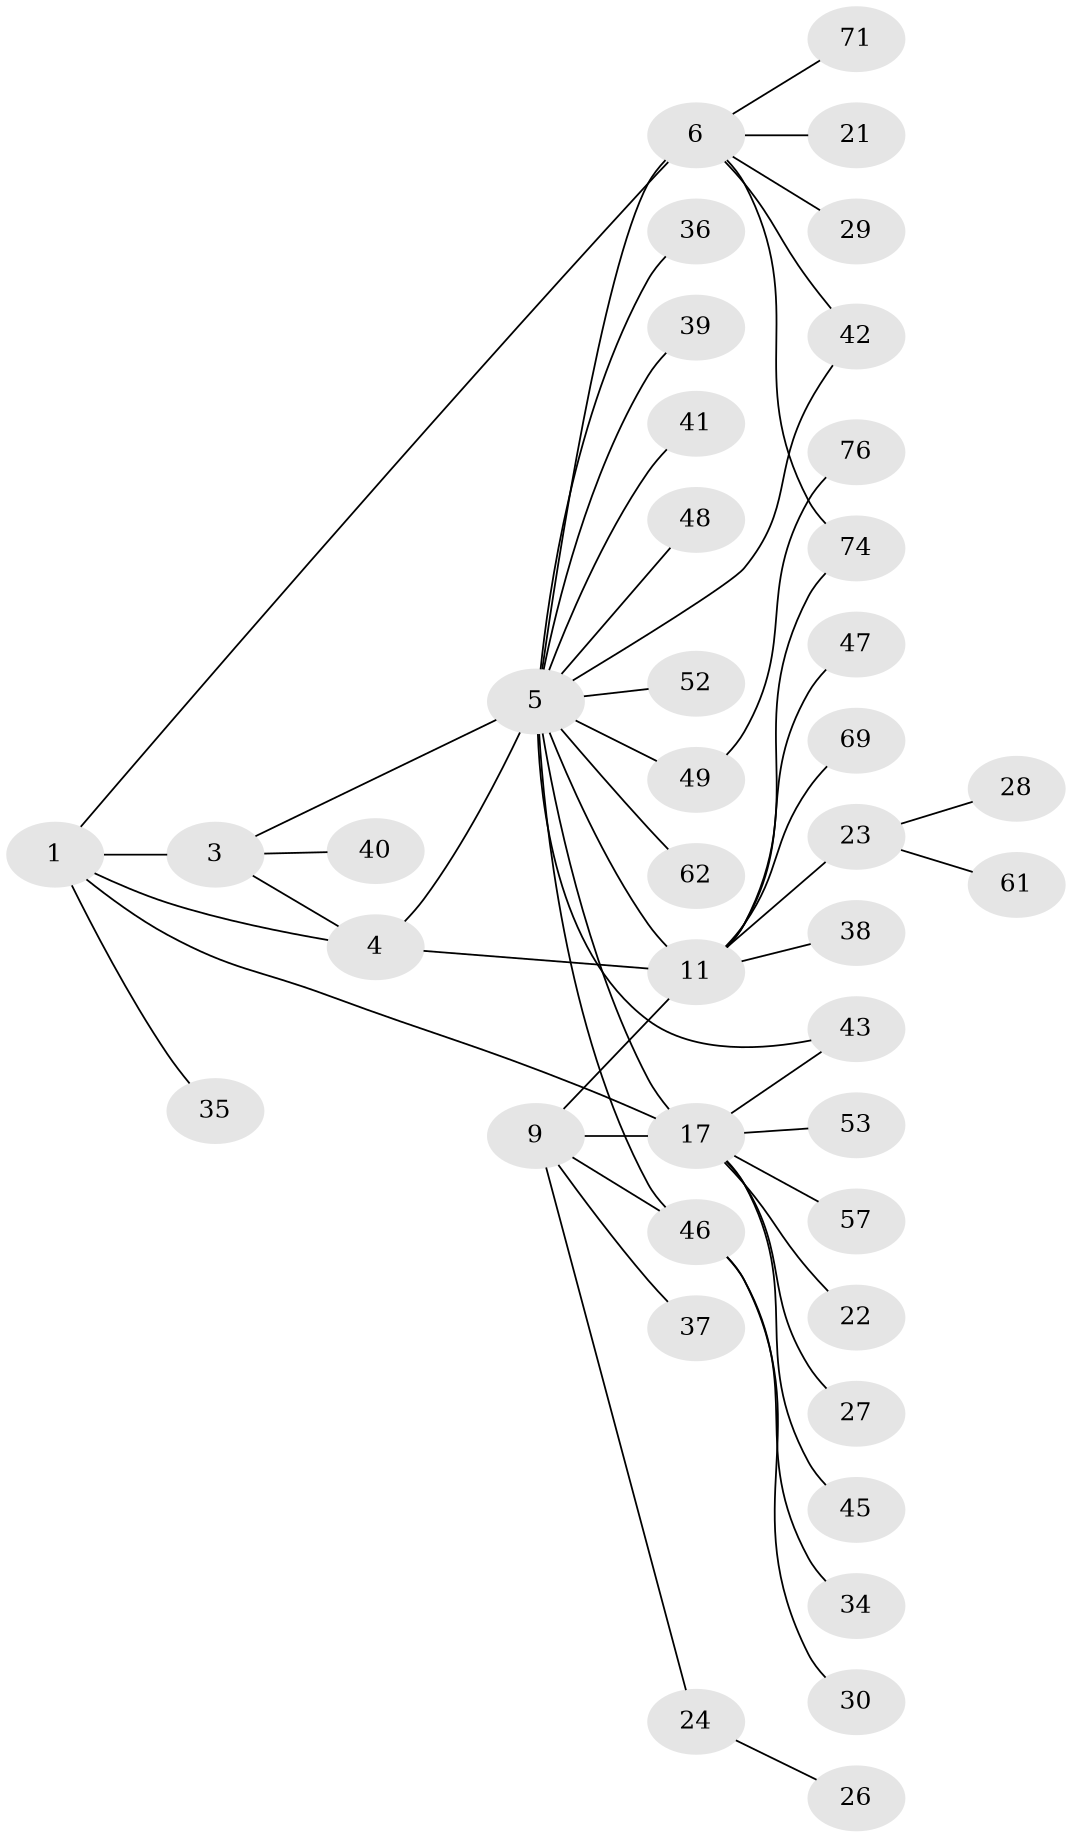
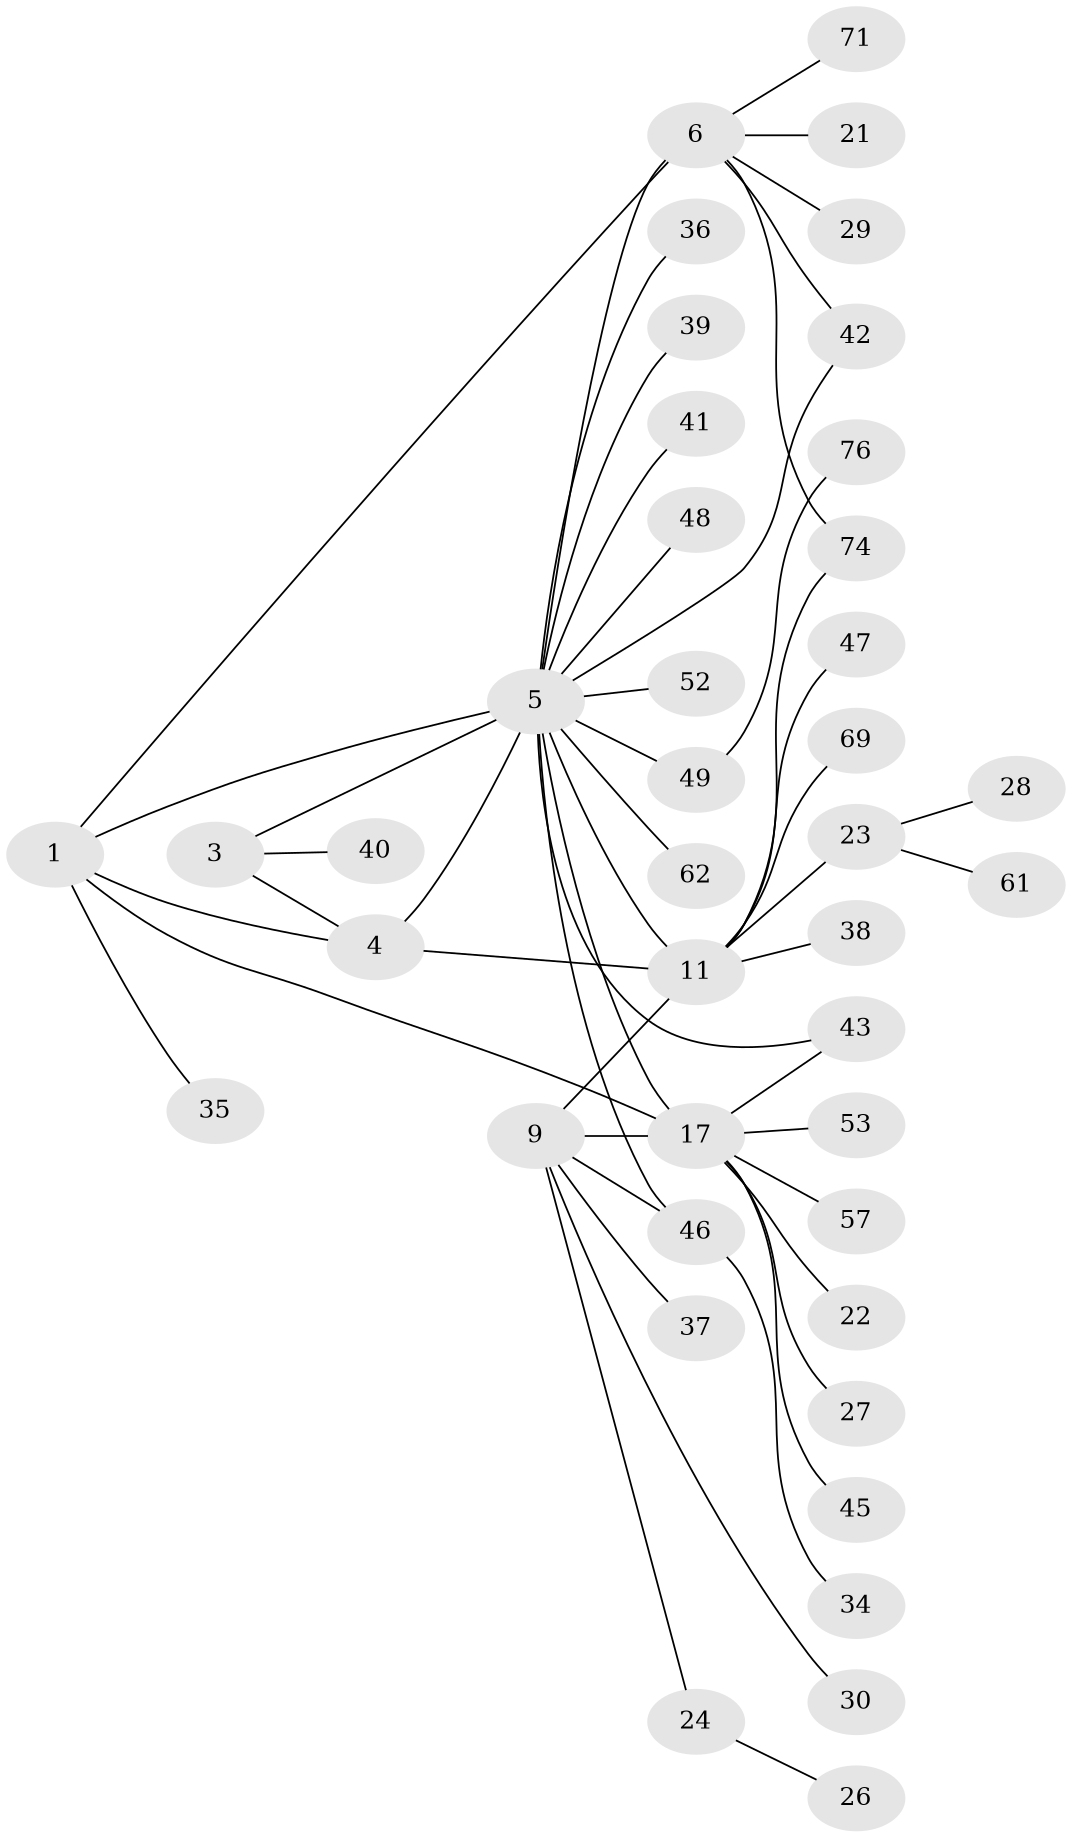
edge "1" -- "3": now "1" -- "5"
edge "46" -- "30": now "9" -- "30"
